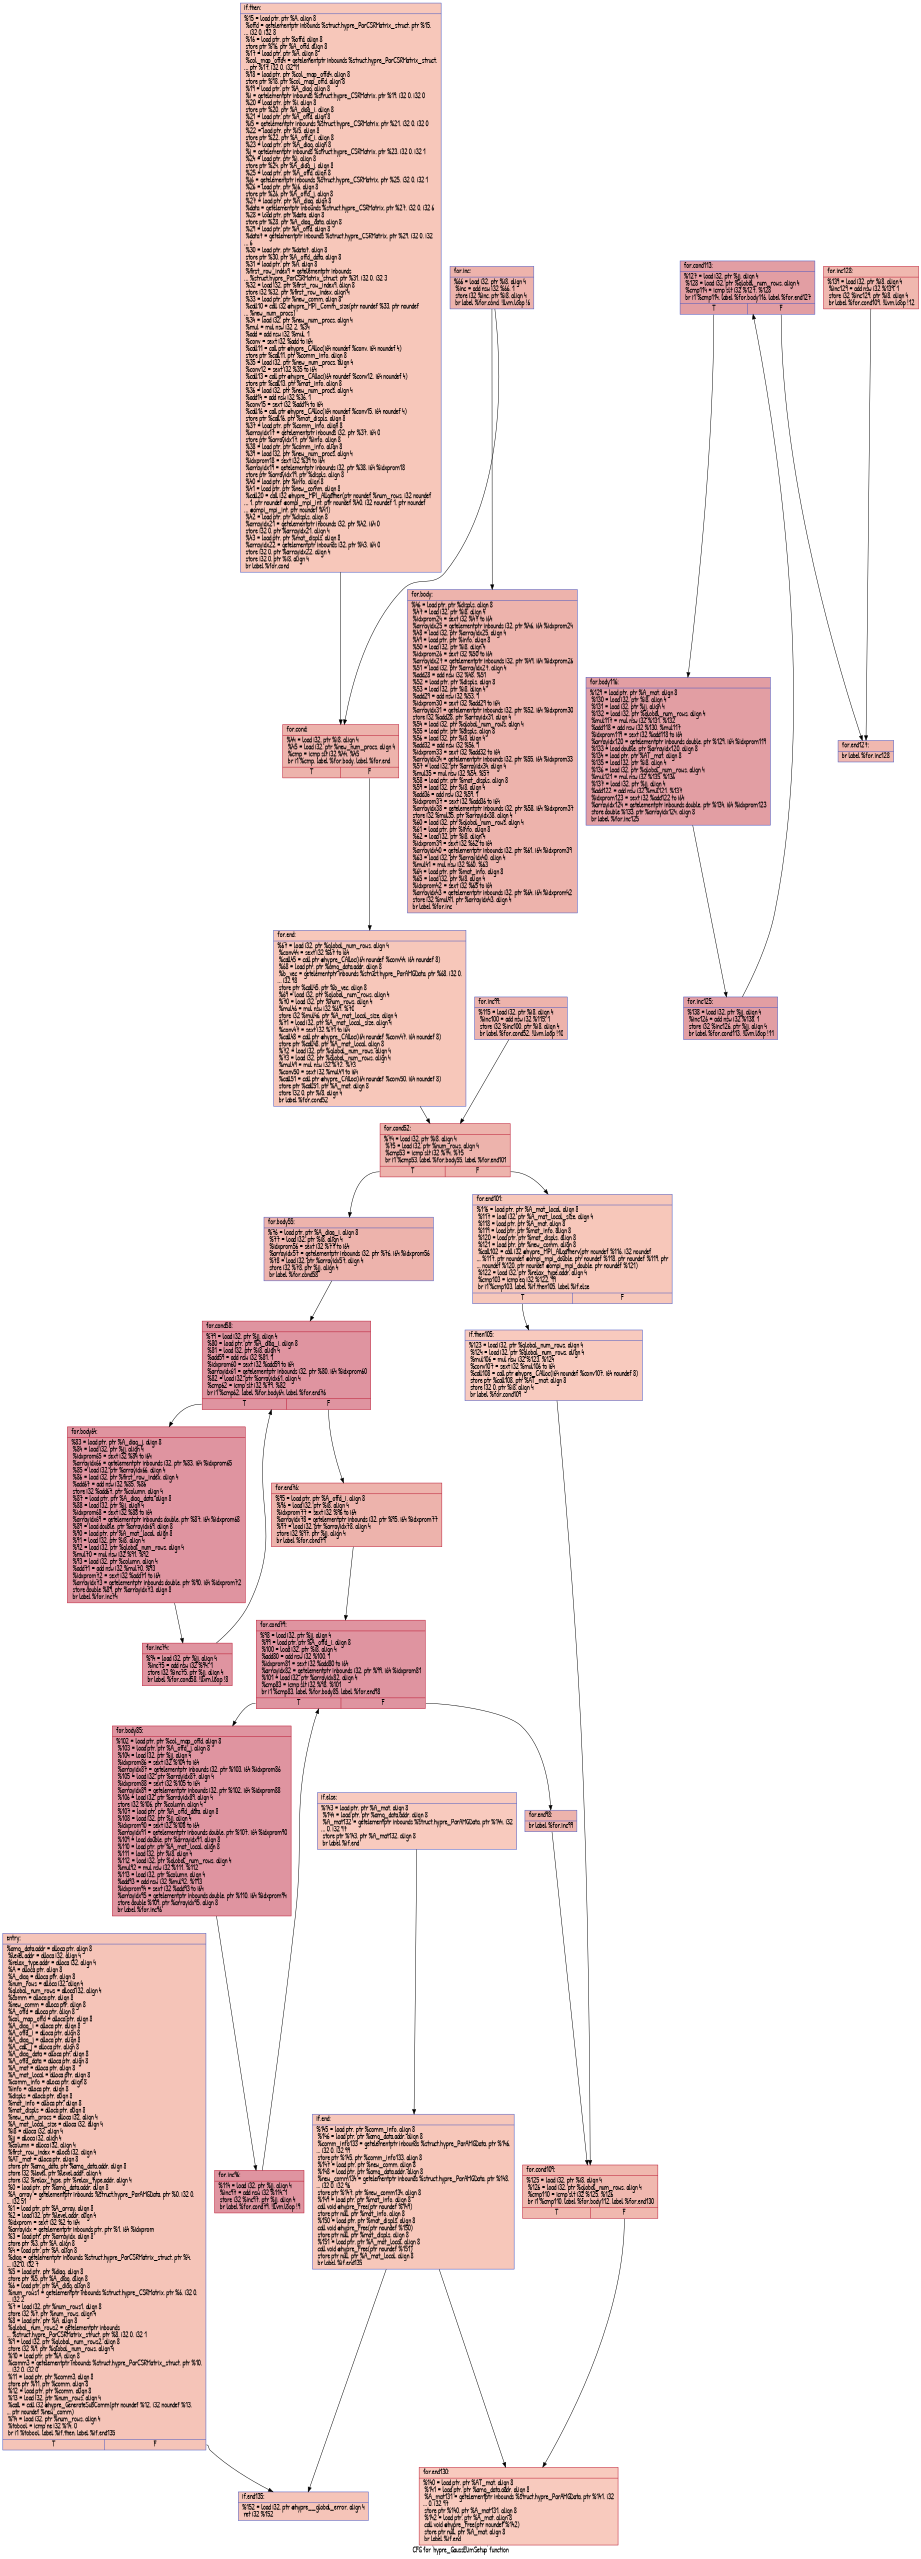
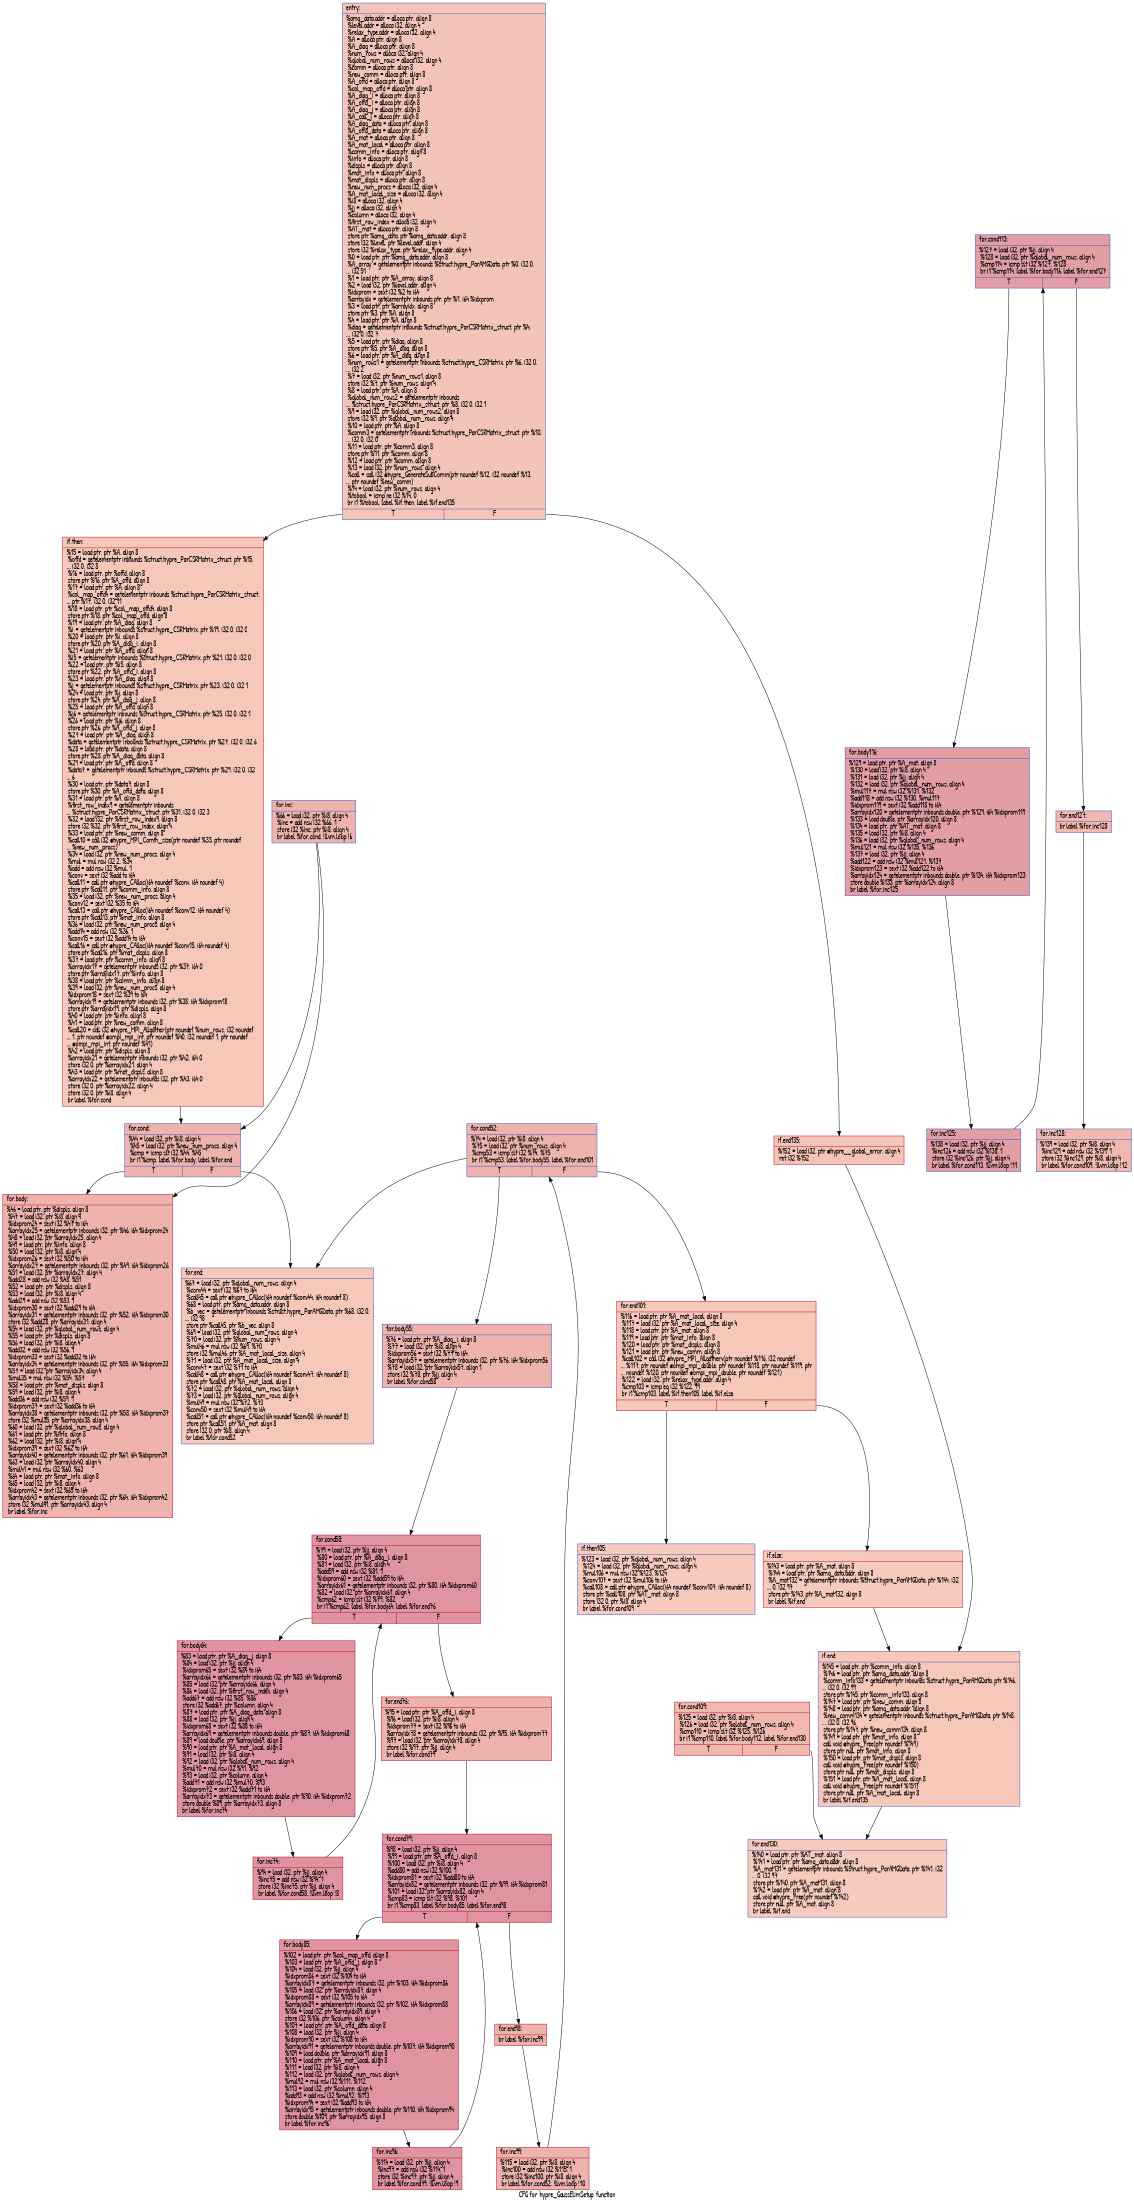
node "if.then:": color #3d50c3ff -> #b70d28ff
node "for.inc128:": color #b70d28ff -> #3d50c3ff
edge "entry:" -> "if.then:": added
edge "for.inc128:" -> "for.end127:": reversed
node "for.cond:": color #b70d28ff -> #3d50c3ff
node "for.body:": color #3d50c3ff -> #b70d28ff
node "for.inc99:": color #3d50c3ff -> #b70d28ff
edge "for.end:" -> "for.cond52:": reversed
node "for.cond52:": color #b70d28ff -> #3d50c3ff
edge "for.cond:" -> "for.body:": added
node "for.end101:": color #3d50c3ff -> #b70d28ff
node "for.body55:": text "%78 = load i32, ptr %arrayidx57, align 4" -> "%78 = load i32, ptr %arrayidx57, align 1"
edge "for.end101:" -> "if.else:": added
edge "if.then105:" -> "for.cond109:": removed
node "if.else:": color #3d50c3ff -> #b70d28ff
node "for.end98:": color #3d50c3ff -> #b70d28ff
edge "for.end98:" -> "for.cond109:": now "for.end98:" -> "for.inc99:"
edge "if.end:" -> "if.end135:": reversed
node "if.end135:": color #3d50c3ff -> #b70d28ff
node "for.end130:": color #b70d28ff -> #3d50c3ff
